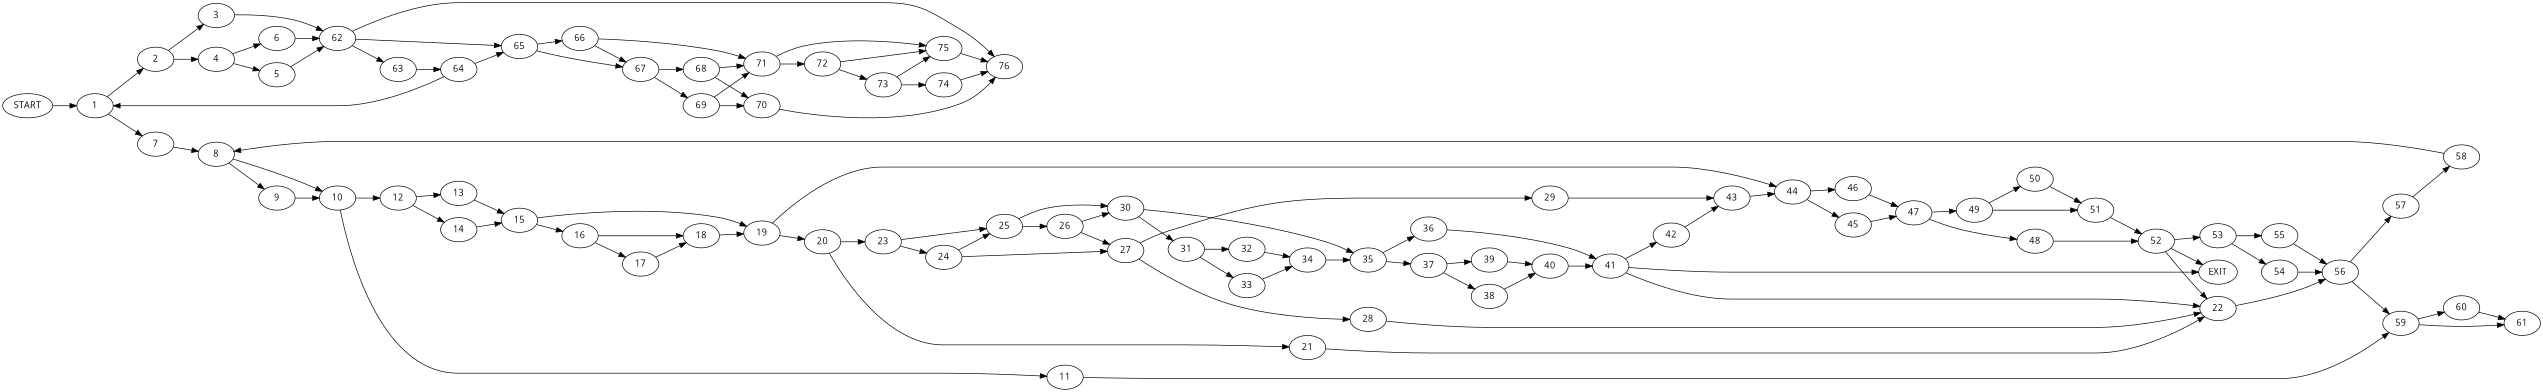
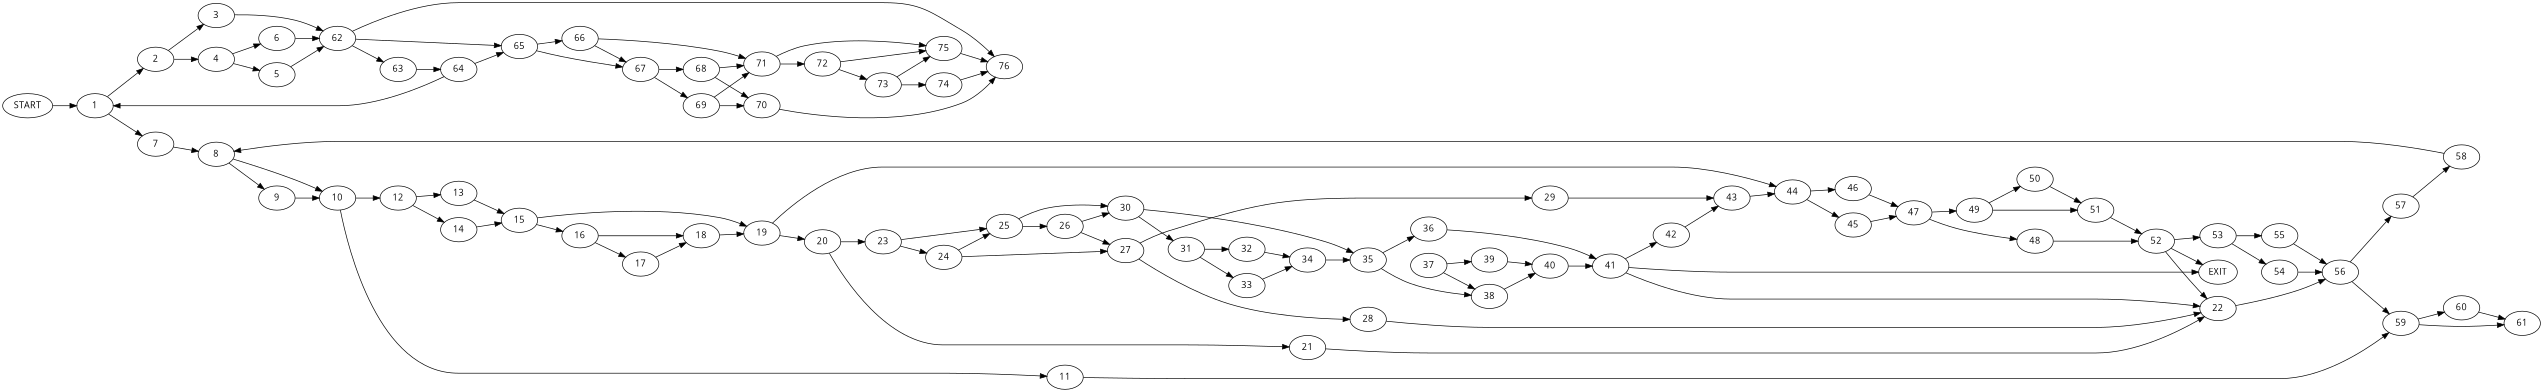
edge "35" -> "37": now "35" -> "38"
